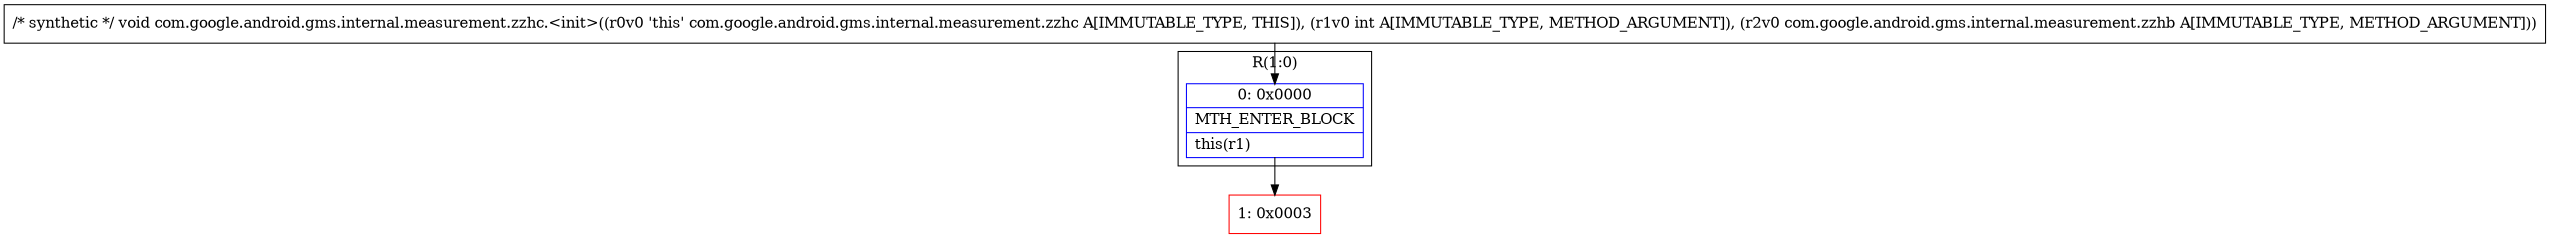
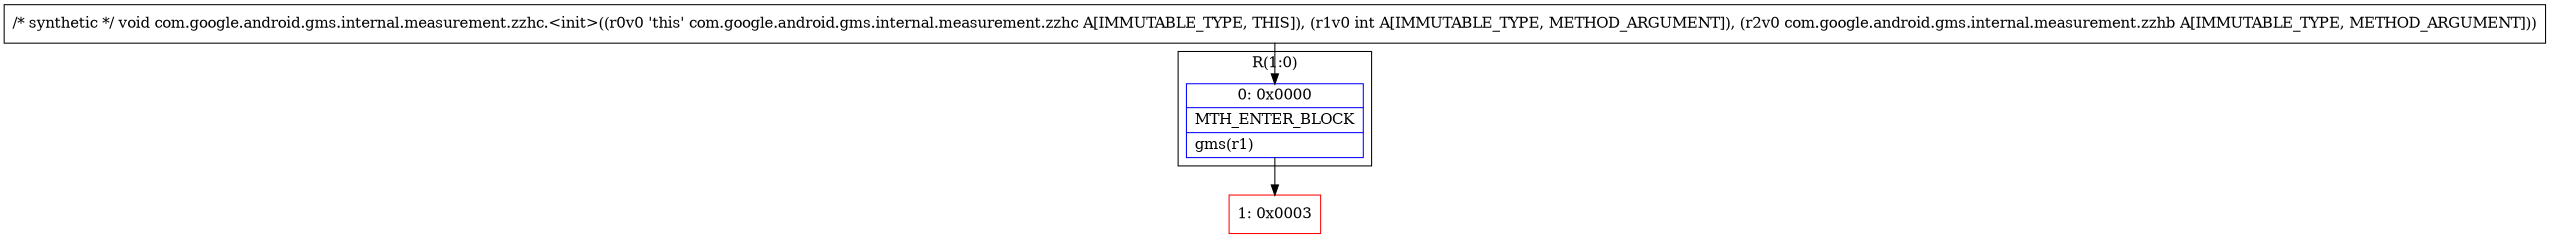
node "0: 0x0000": text "this(r1)" -> "gms(r1)"
